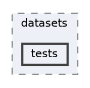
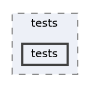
cluster "datasets": label "datasets" -> "tests"
